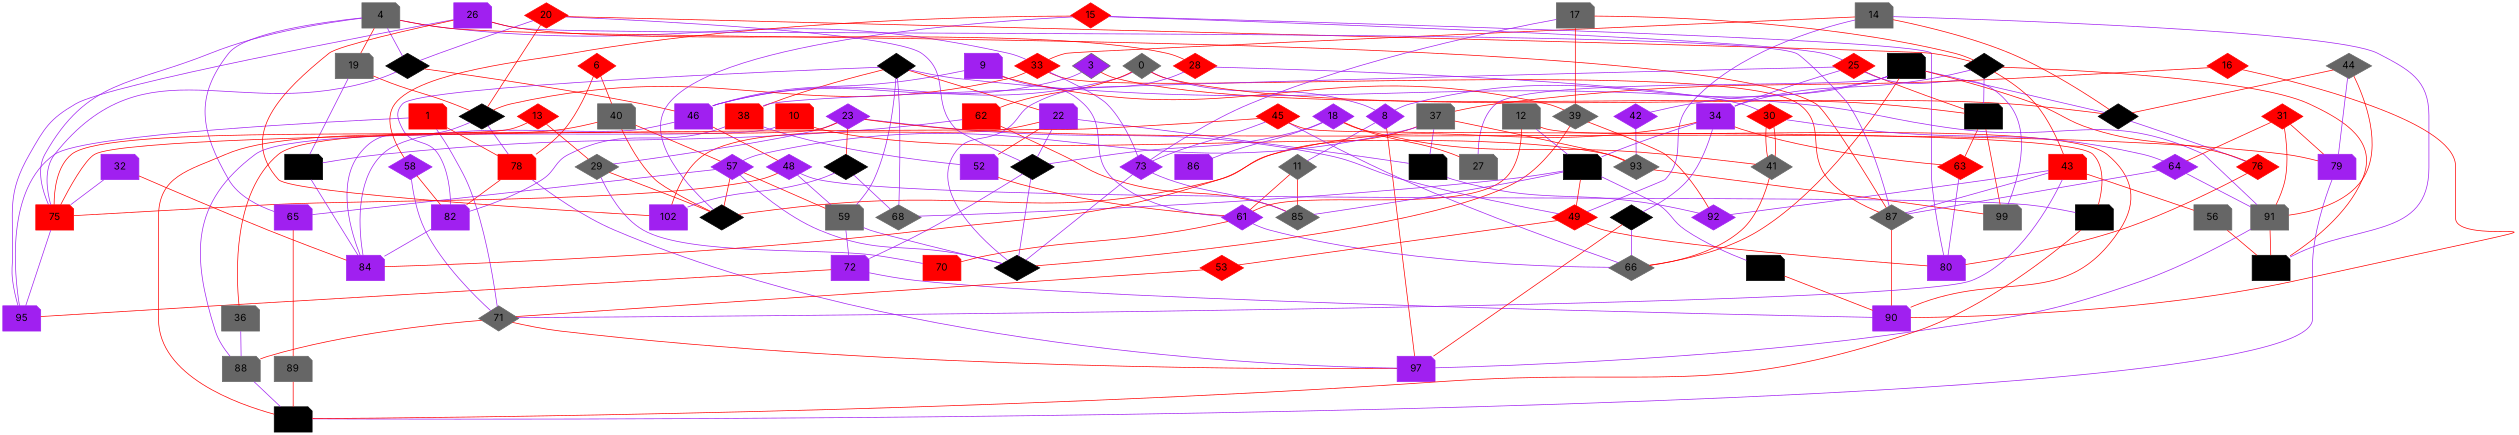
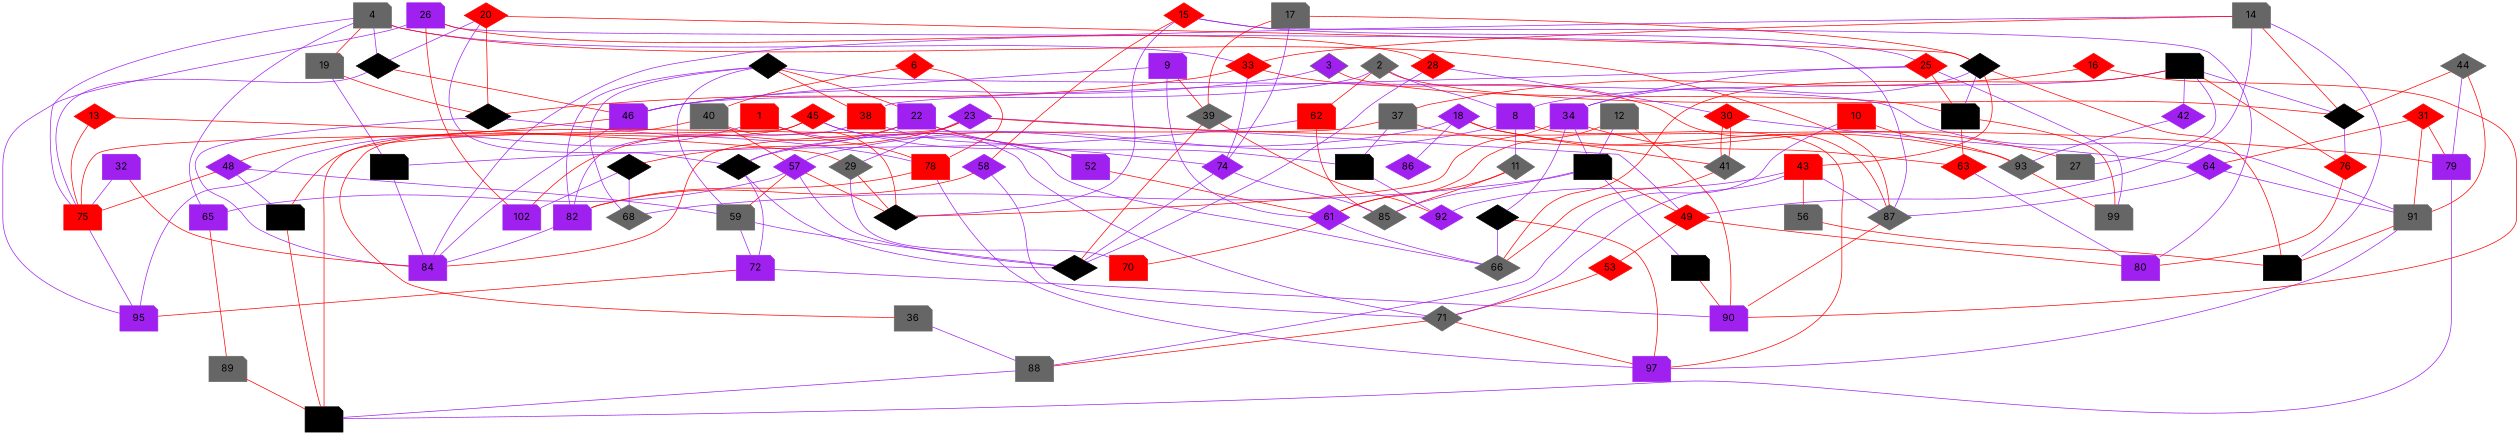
edge "14" -- "84": added
node "0": label "0" -> "2"
node "8": shape diamond -> note
edge "37" -- "57": now "8" -- "57"
node "73": label "73" -> "74"
node "86": shape note -> diamond
